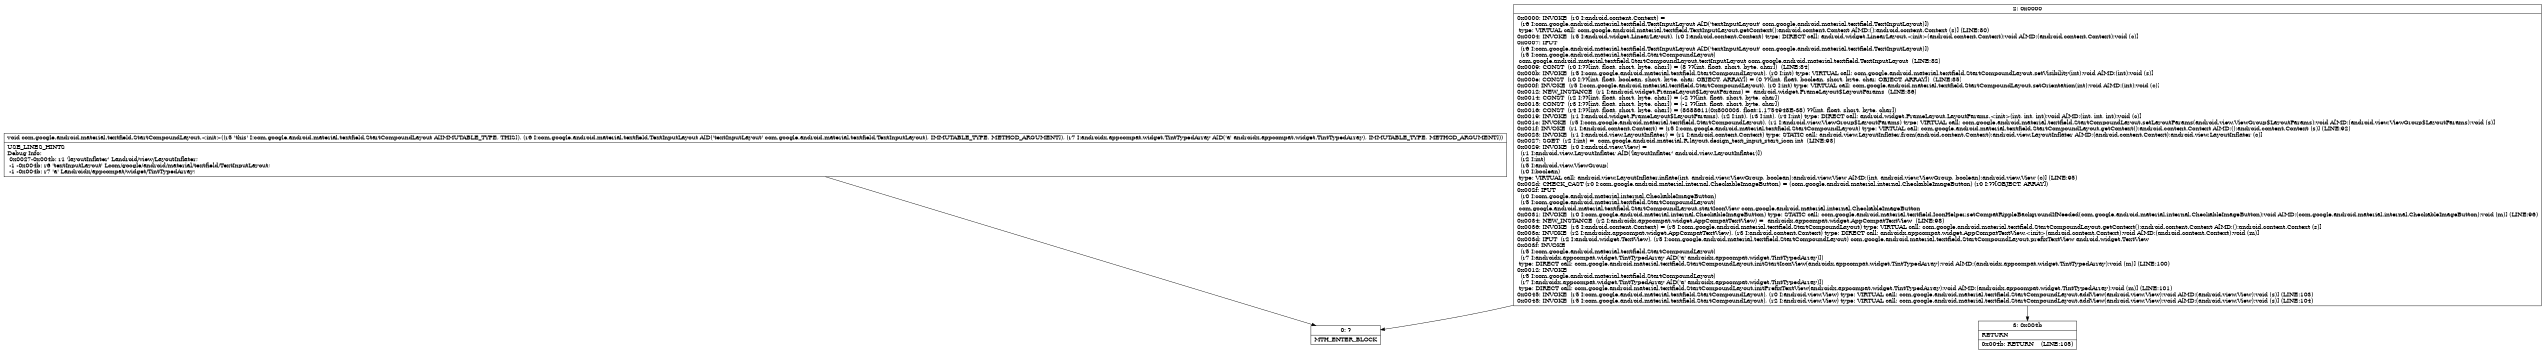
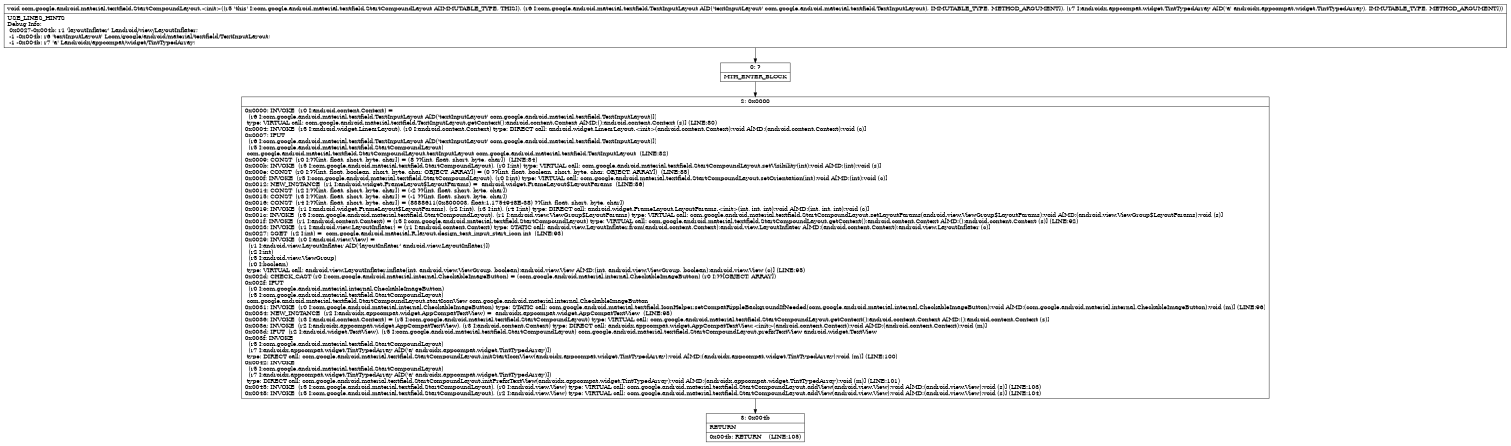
node "2: 0x0000": text "0x0012: INVOKE" -> "0x0042: INVOKE"
edge "2: 0x0000" -> "0: ?": reversed
